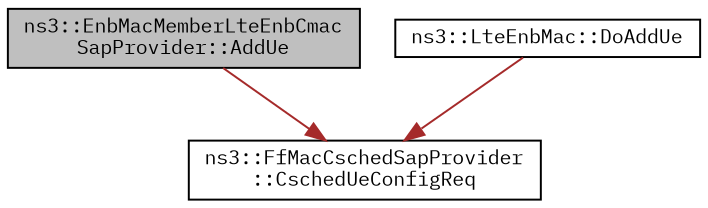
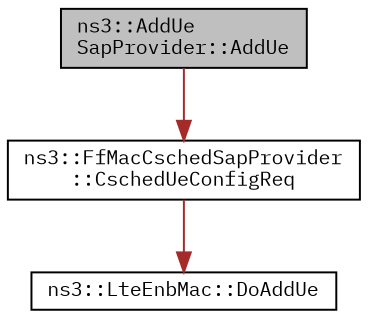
node "ns3::EnbMacMemberLteEnbCmac SapProvider::AddUe": label "ns3::EnbMacMemberLteEnbCmac SapProvider::AddUe" -> "ns3::AddUe SapProvider::AddUe"
edge "ns3::LteEnbMac::DoAddUe" -> "ns3::FfMacCschedSapProvider ::CschedUeConfigReq": reversed
